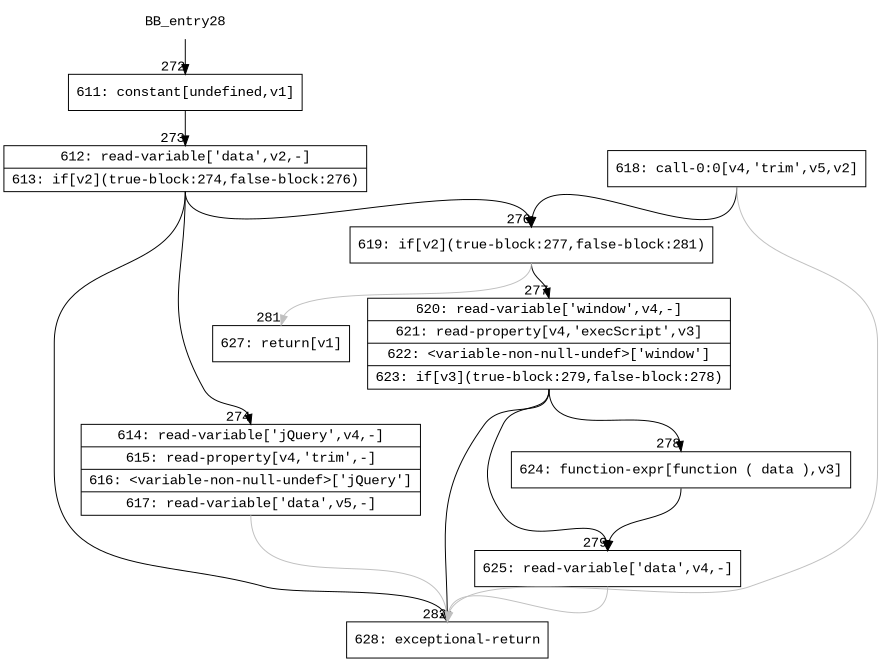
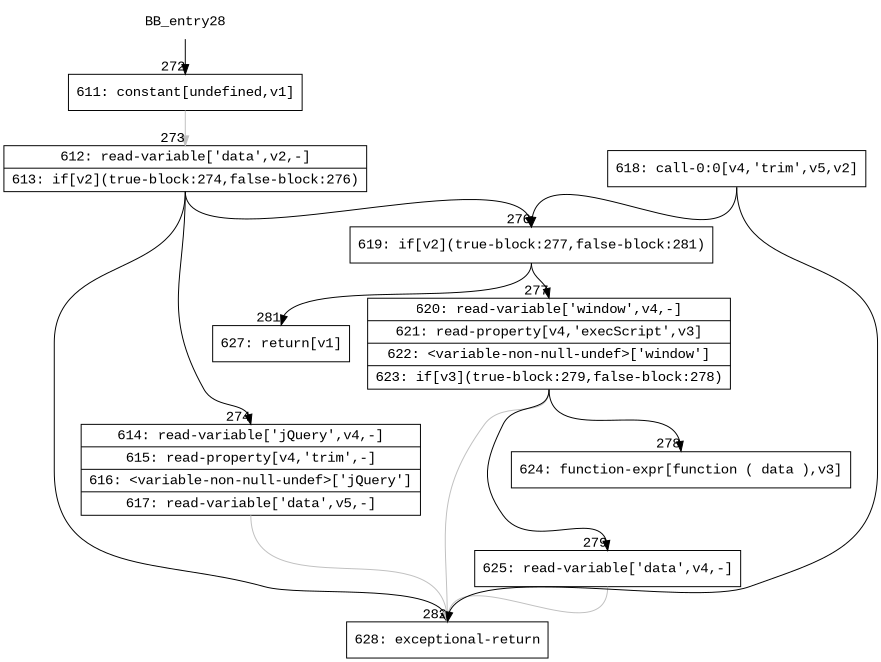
edge "611: constant[undefined,v1]" -> "612: read-variable['data',v2,-]": color black -> gray
edge "619: if[v2](true-block:277,false-block:281)" -> "627: return[v1]": color gray -> black
edge "620: read-variable['window',v4,-]" -> "628: exceptional-return": color black -> gray
edge "624: function-expr[function ( data ),v3]" -> "625: read-variable['data',v4,-]": removed
edge "618: call-0:0[v4,'trim',v5,v2]" -> "628: exceptional-return": color gray -> black
